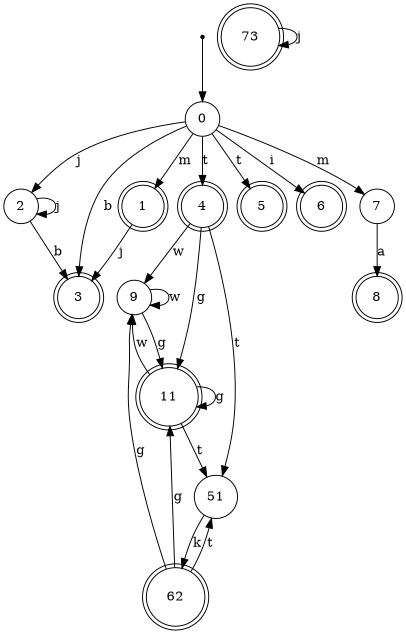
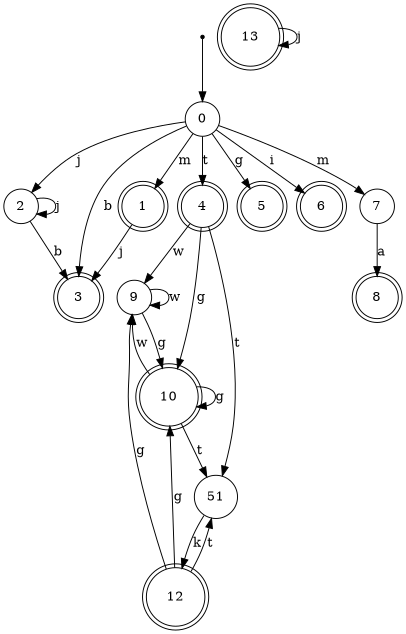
node "73": label "73" -> "13"
edge "0" -> "5": label "t" -> "g"
node "11": label "11" -> "10"
node "62": label "62" -> "12"
